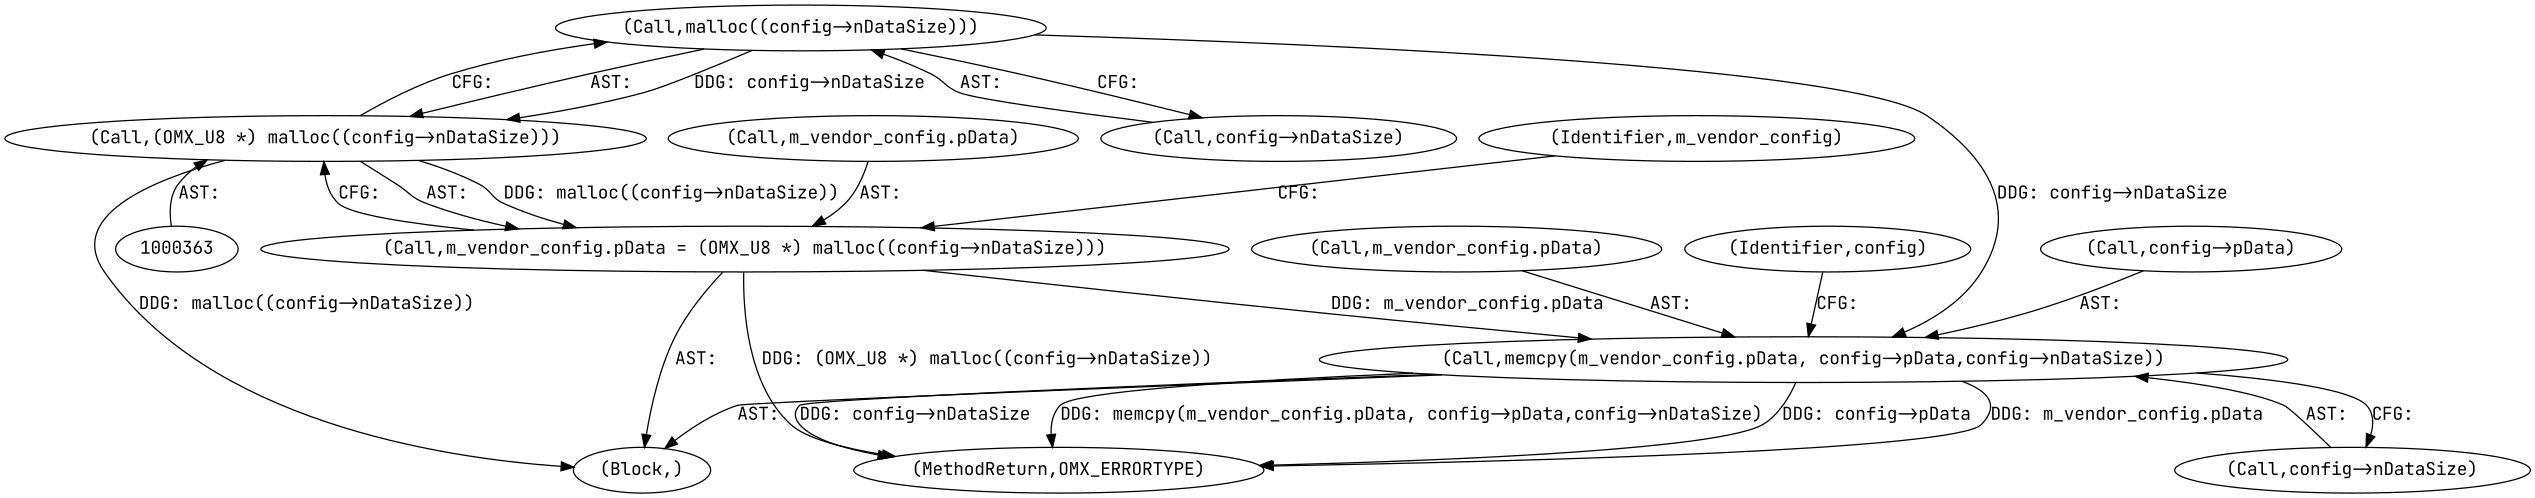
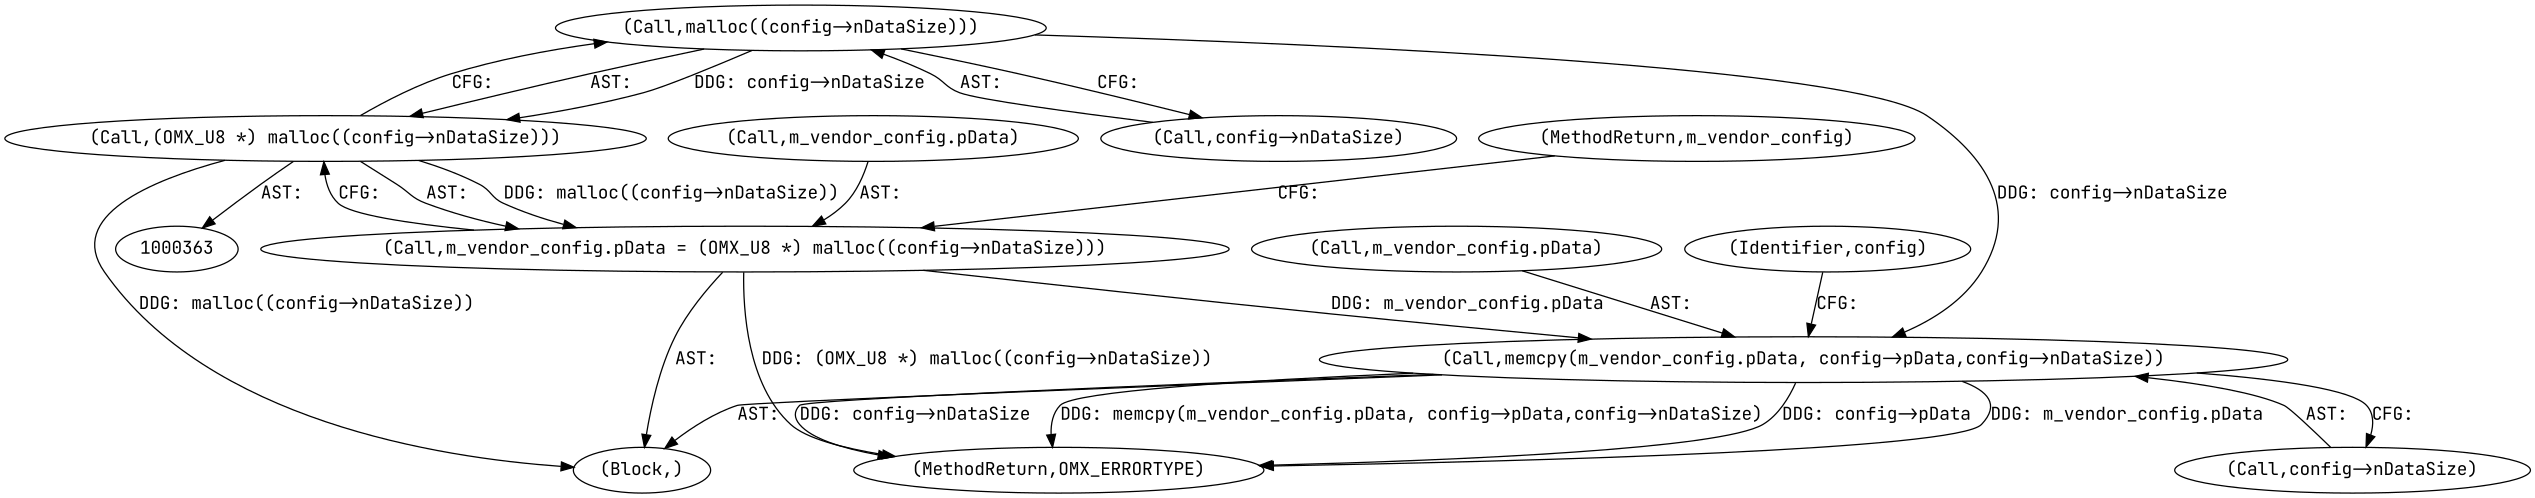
node "(Identifier,m_vendor_config)": label "(Identifier,m_vendor_config)" -> "(MethodReturn,m_vendor_config)"
edge "1000363" -> "(Call,(OMX_U8 *) malloc((config->nDataSize)))": reversed
node "(Call,config->pData)": removed
